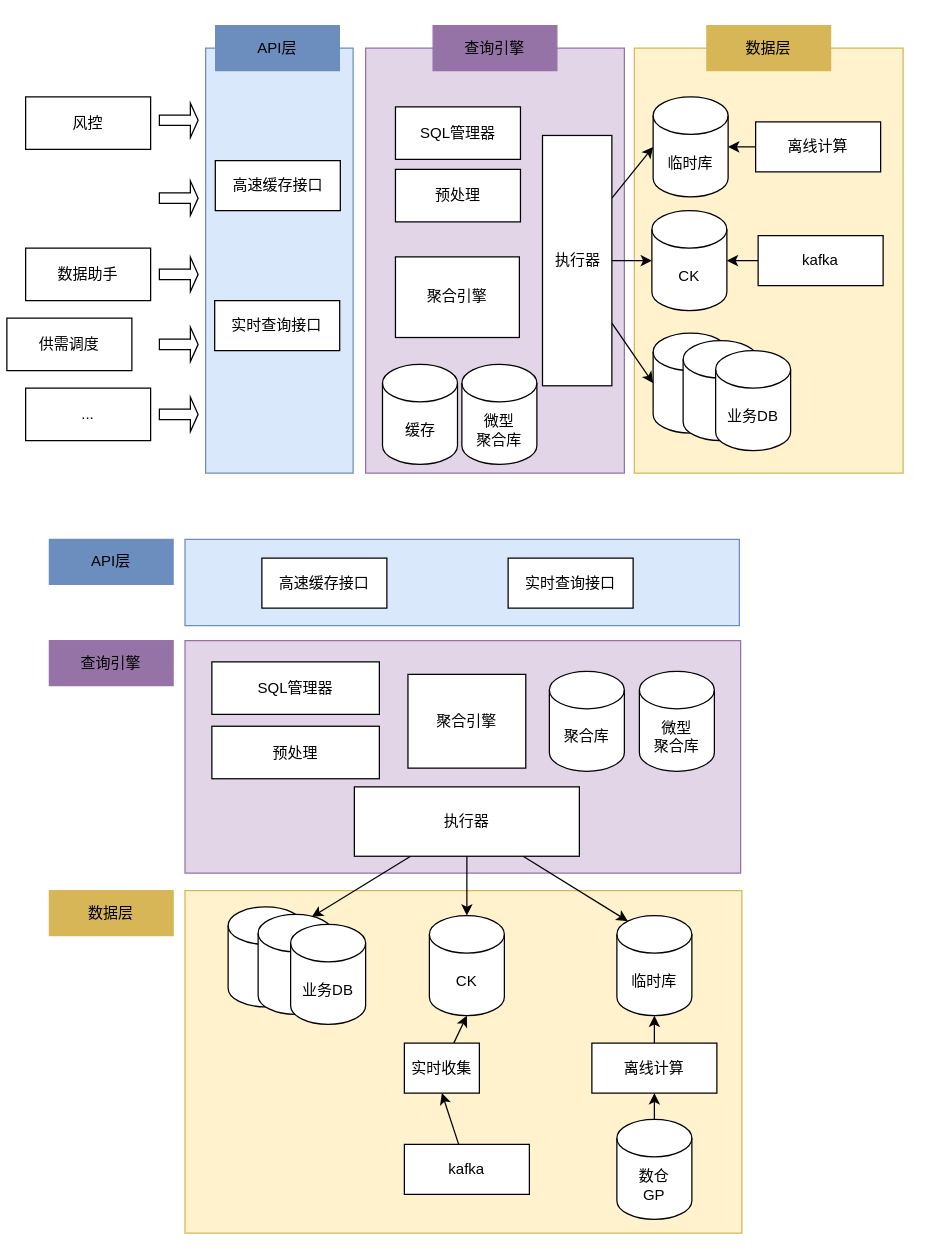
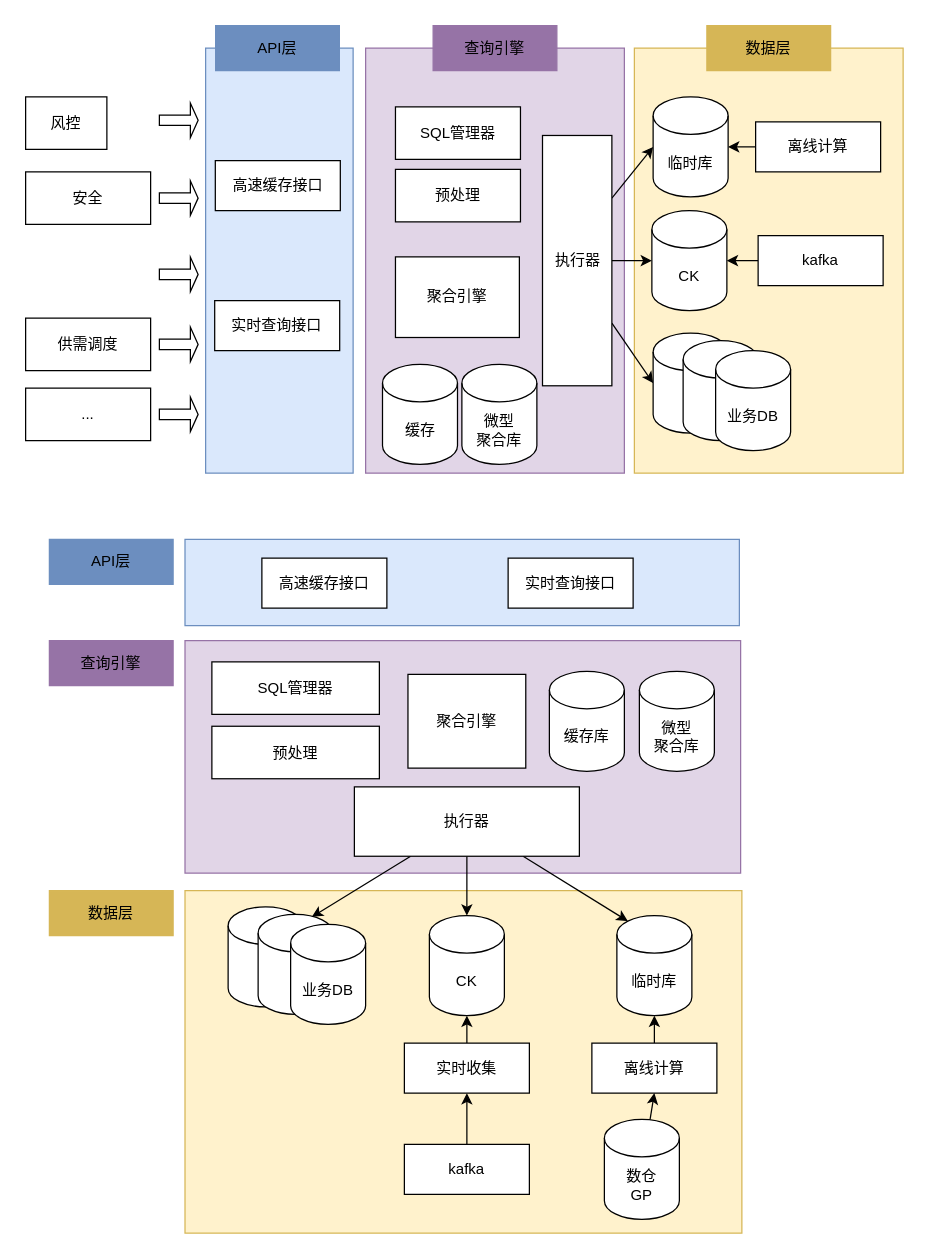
node "风控": size 125x53 -> 81x53
node "安全": added
node "数据助手": removed
node "供需调度": moved (69, 344) -> (88, 344)
node "聚合库": label "聚合库" -> "缓存库"
node "实时收集": size 75x50 -> 125x50
node "数仓 GP": moved (654, 1169) -> (642, 1169)
